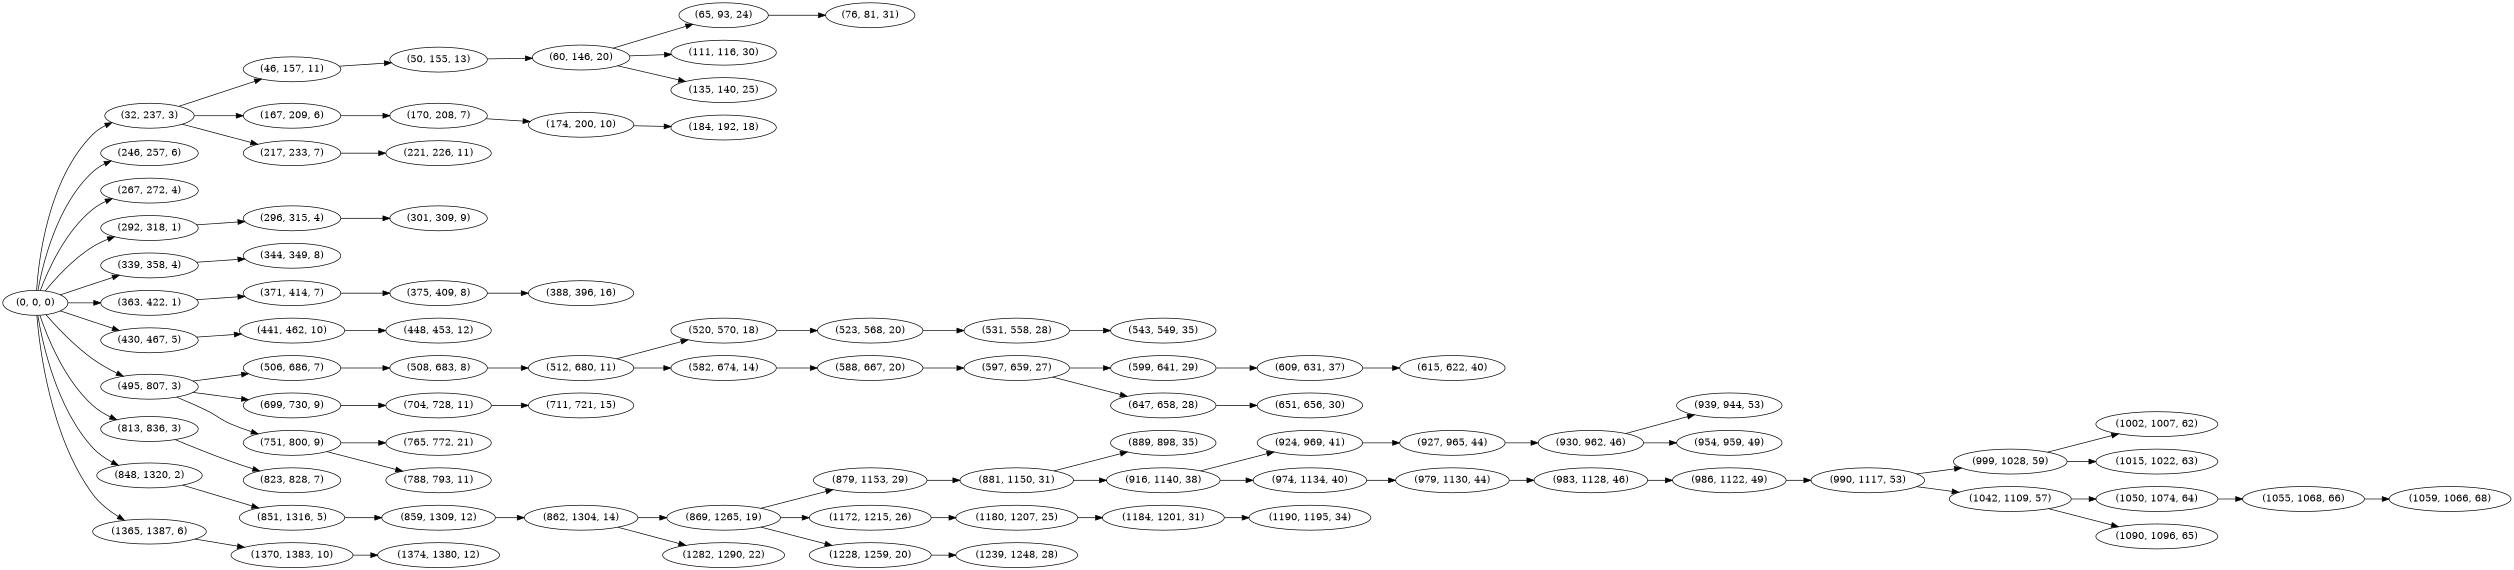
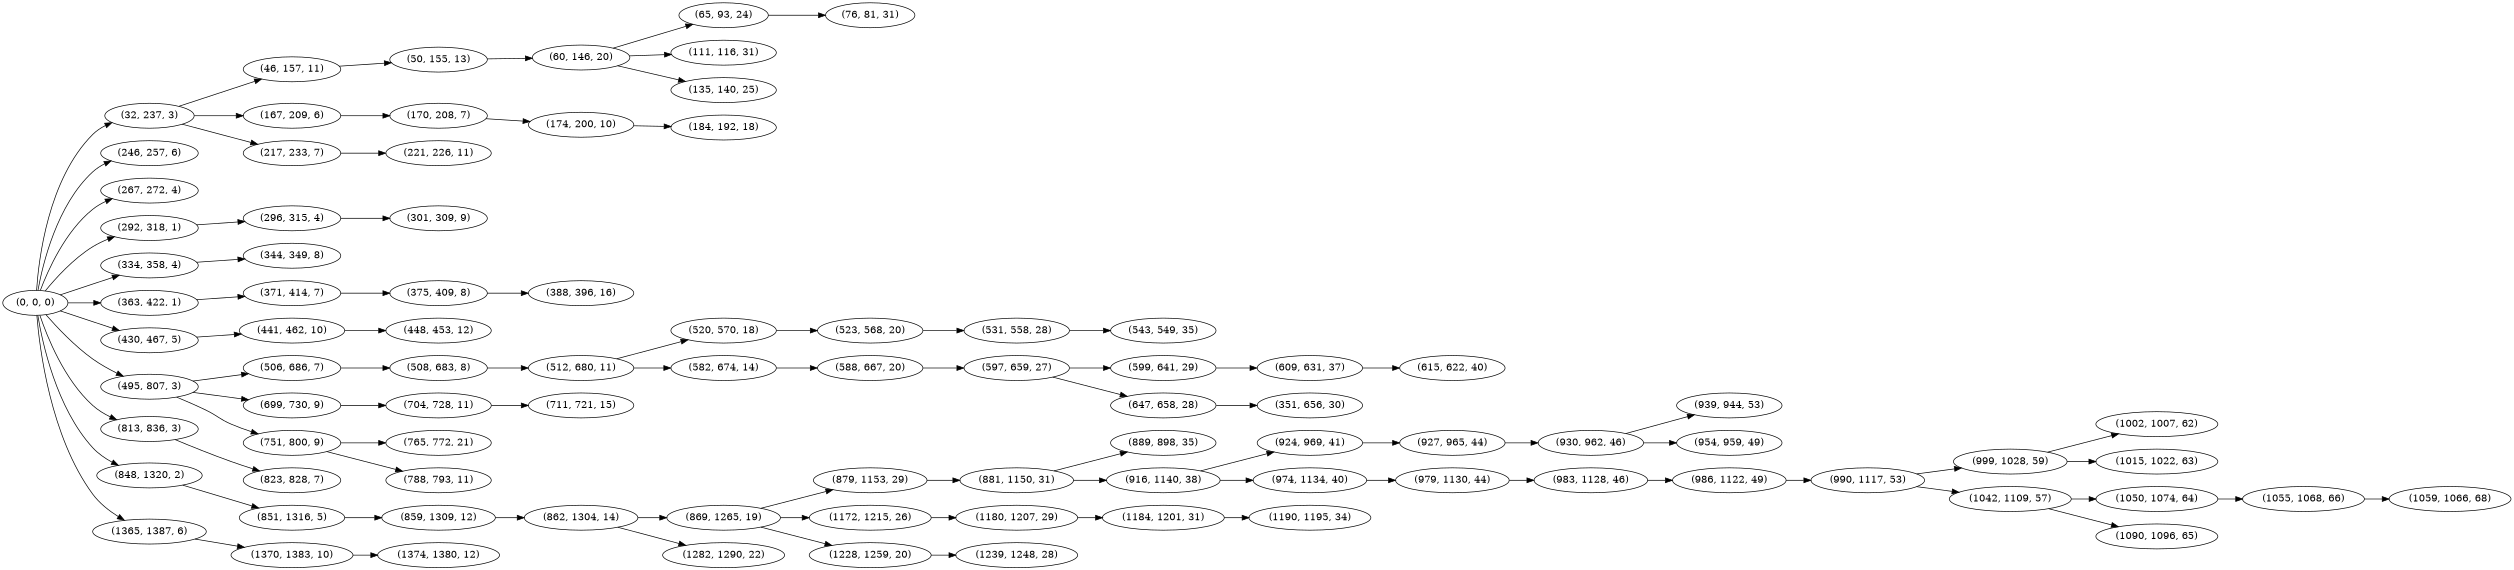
node "(111, 116, 30)": label "(111, 116, 30)" -> "(111, 116, 31)"
node "(339, 358, 4)": label "(339, 358, 4)" -> "(334, 358, 4)"
node "(651, 656, 30)": label "(651, 656, 30)" -> "(351, 656, 30)"
node "(1180, 1207, 25)": label "(1180, 1207, 25)" -> "(1180, 1207, 29)"
